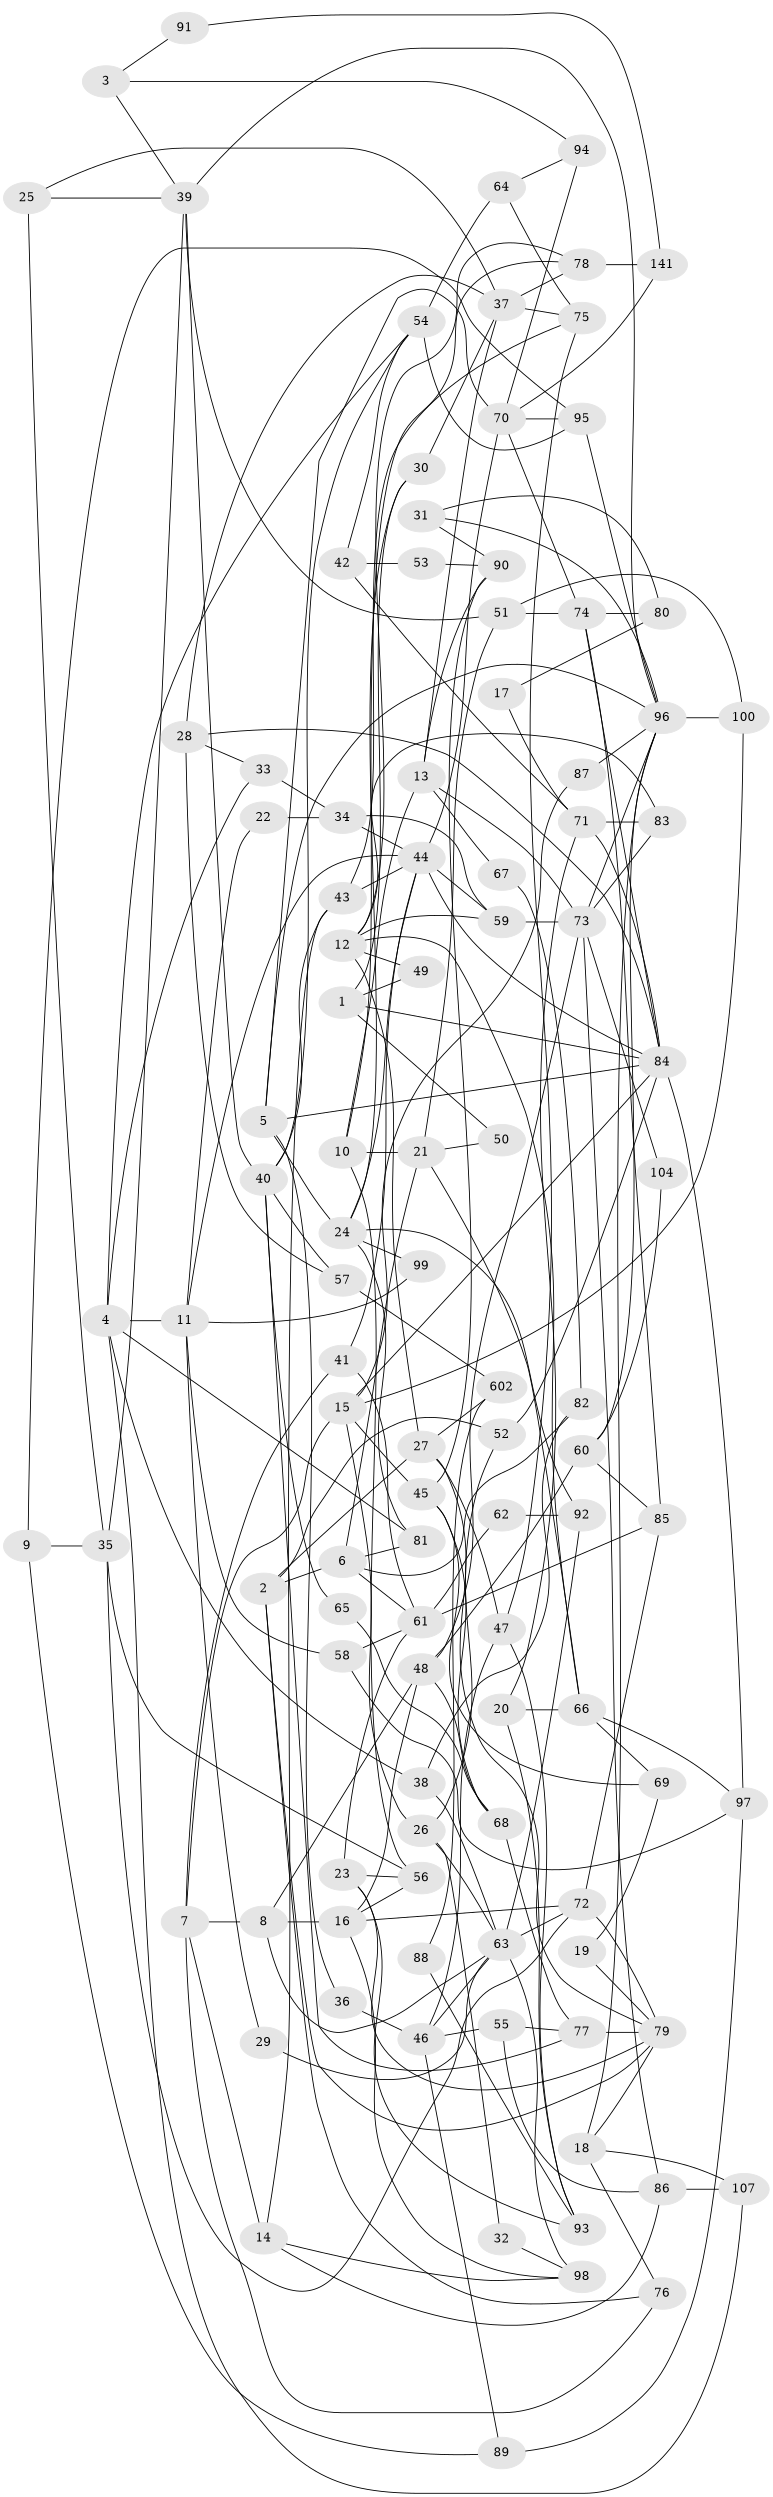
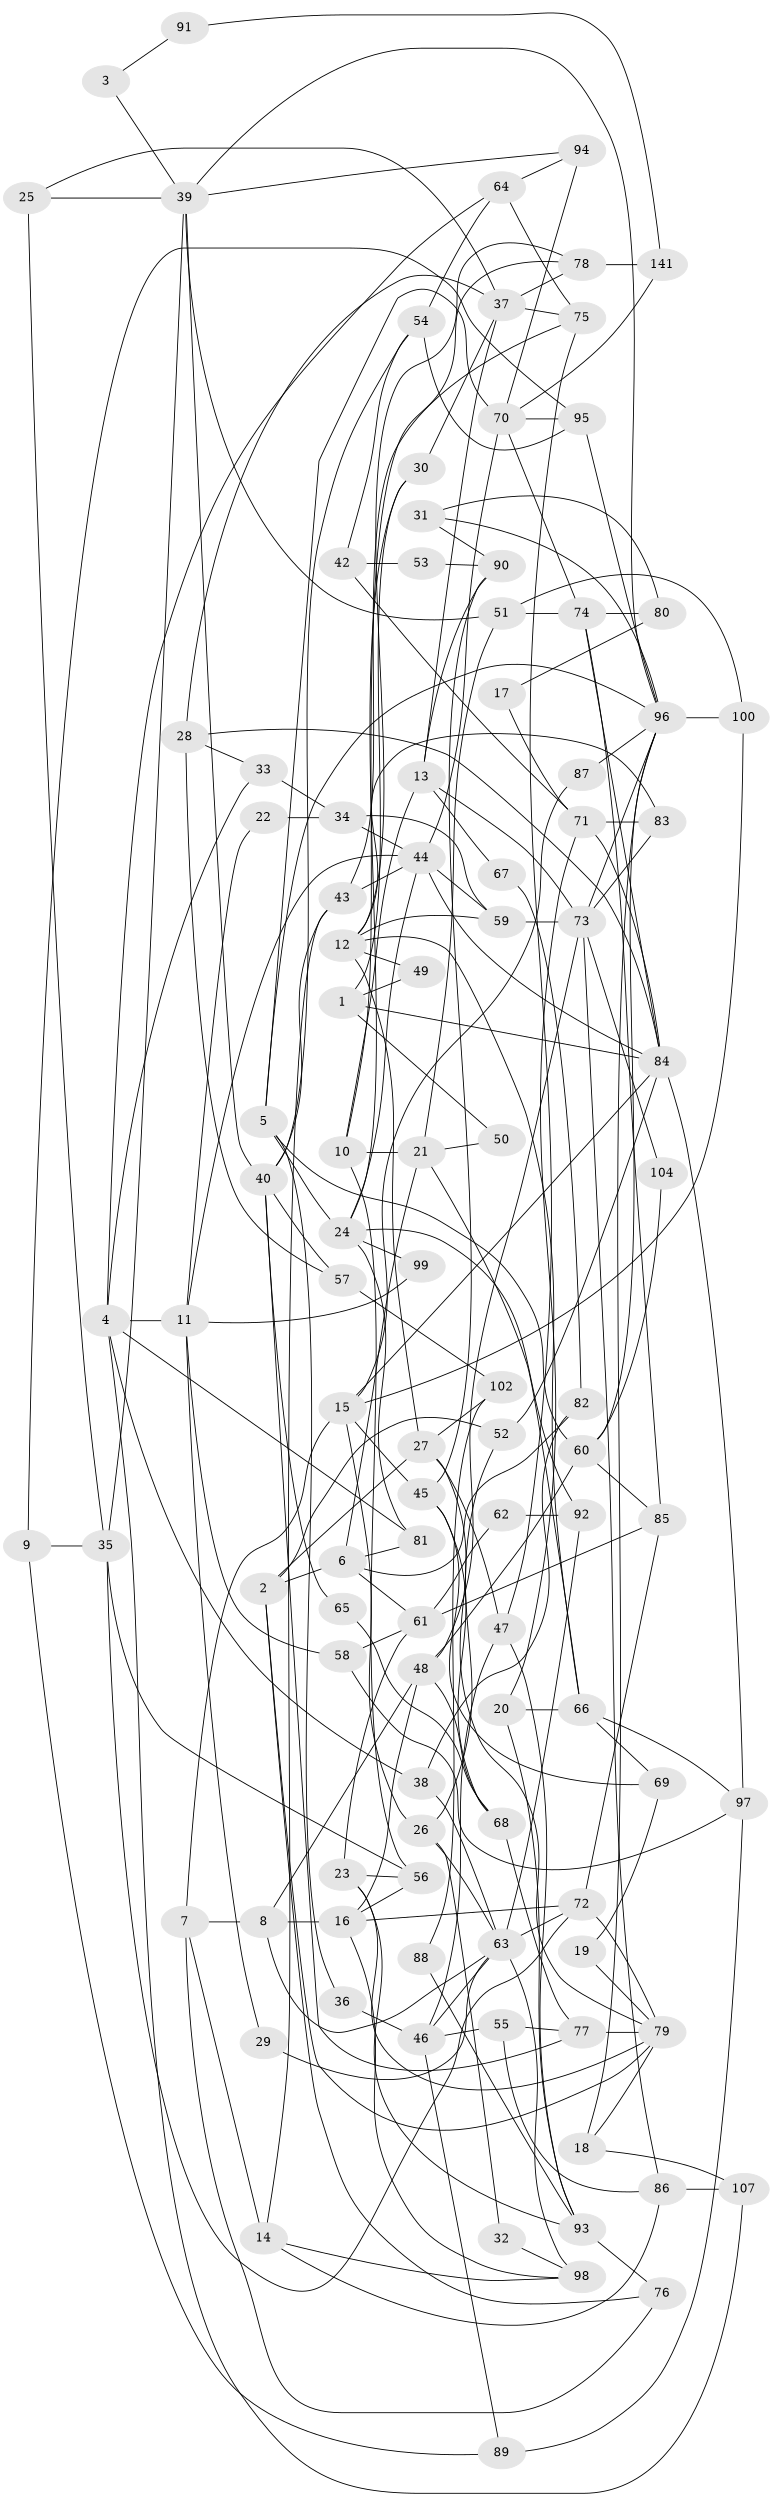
edge "3" -- "94": now "39" -- "94"
edge "54" -- "4": now "64" -- "4"
edge "84" -- "5": now "60" -- "5"
node "41": removed
node "602": label "602" -> "102"
edge "18" -- "76": now "93" -- "76"
